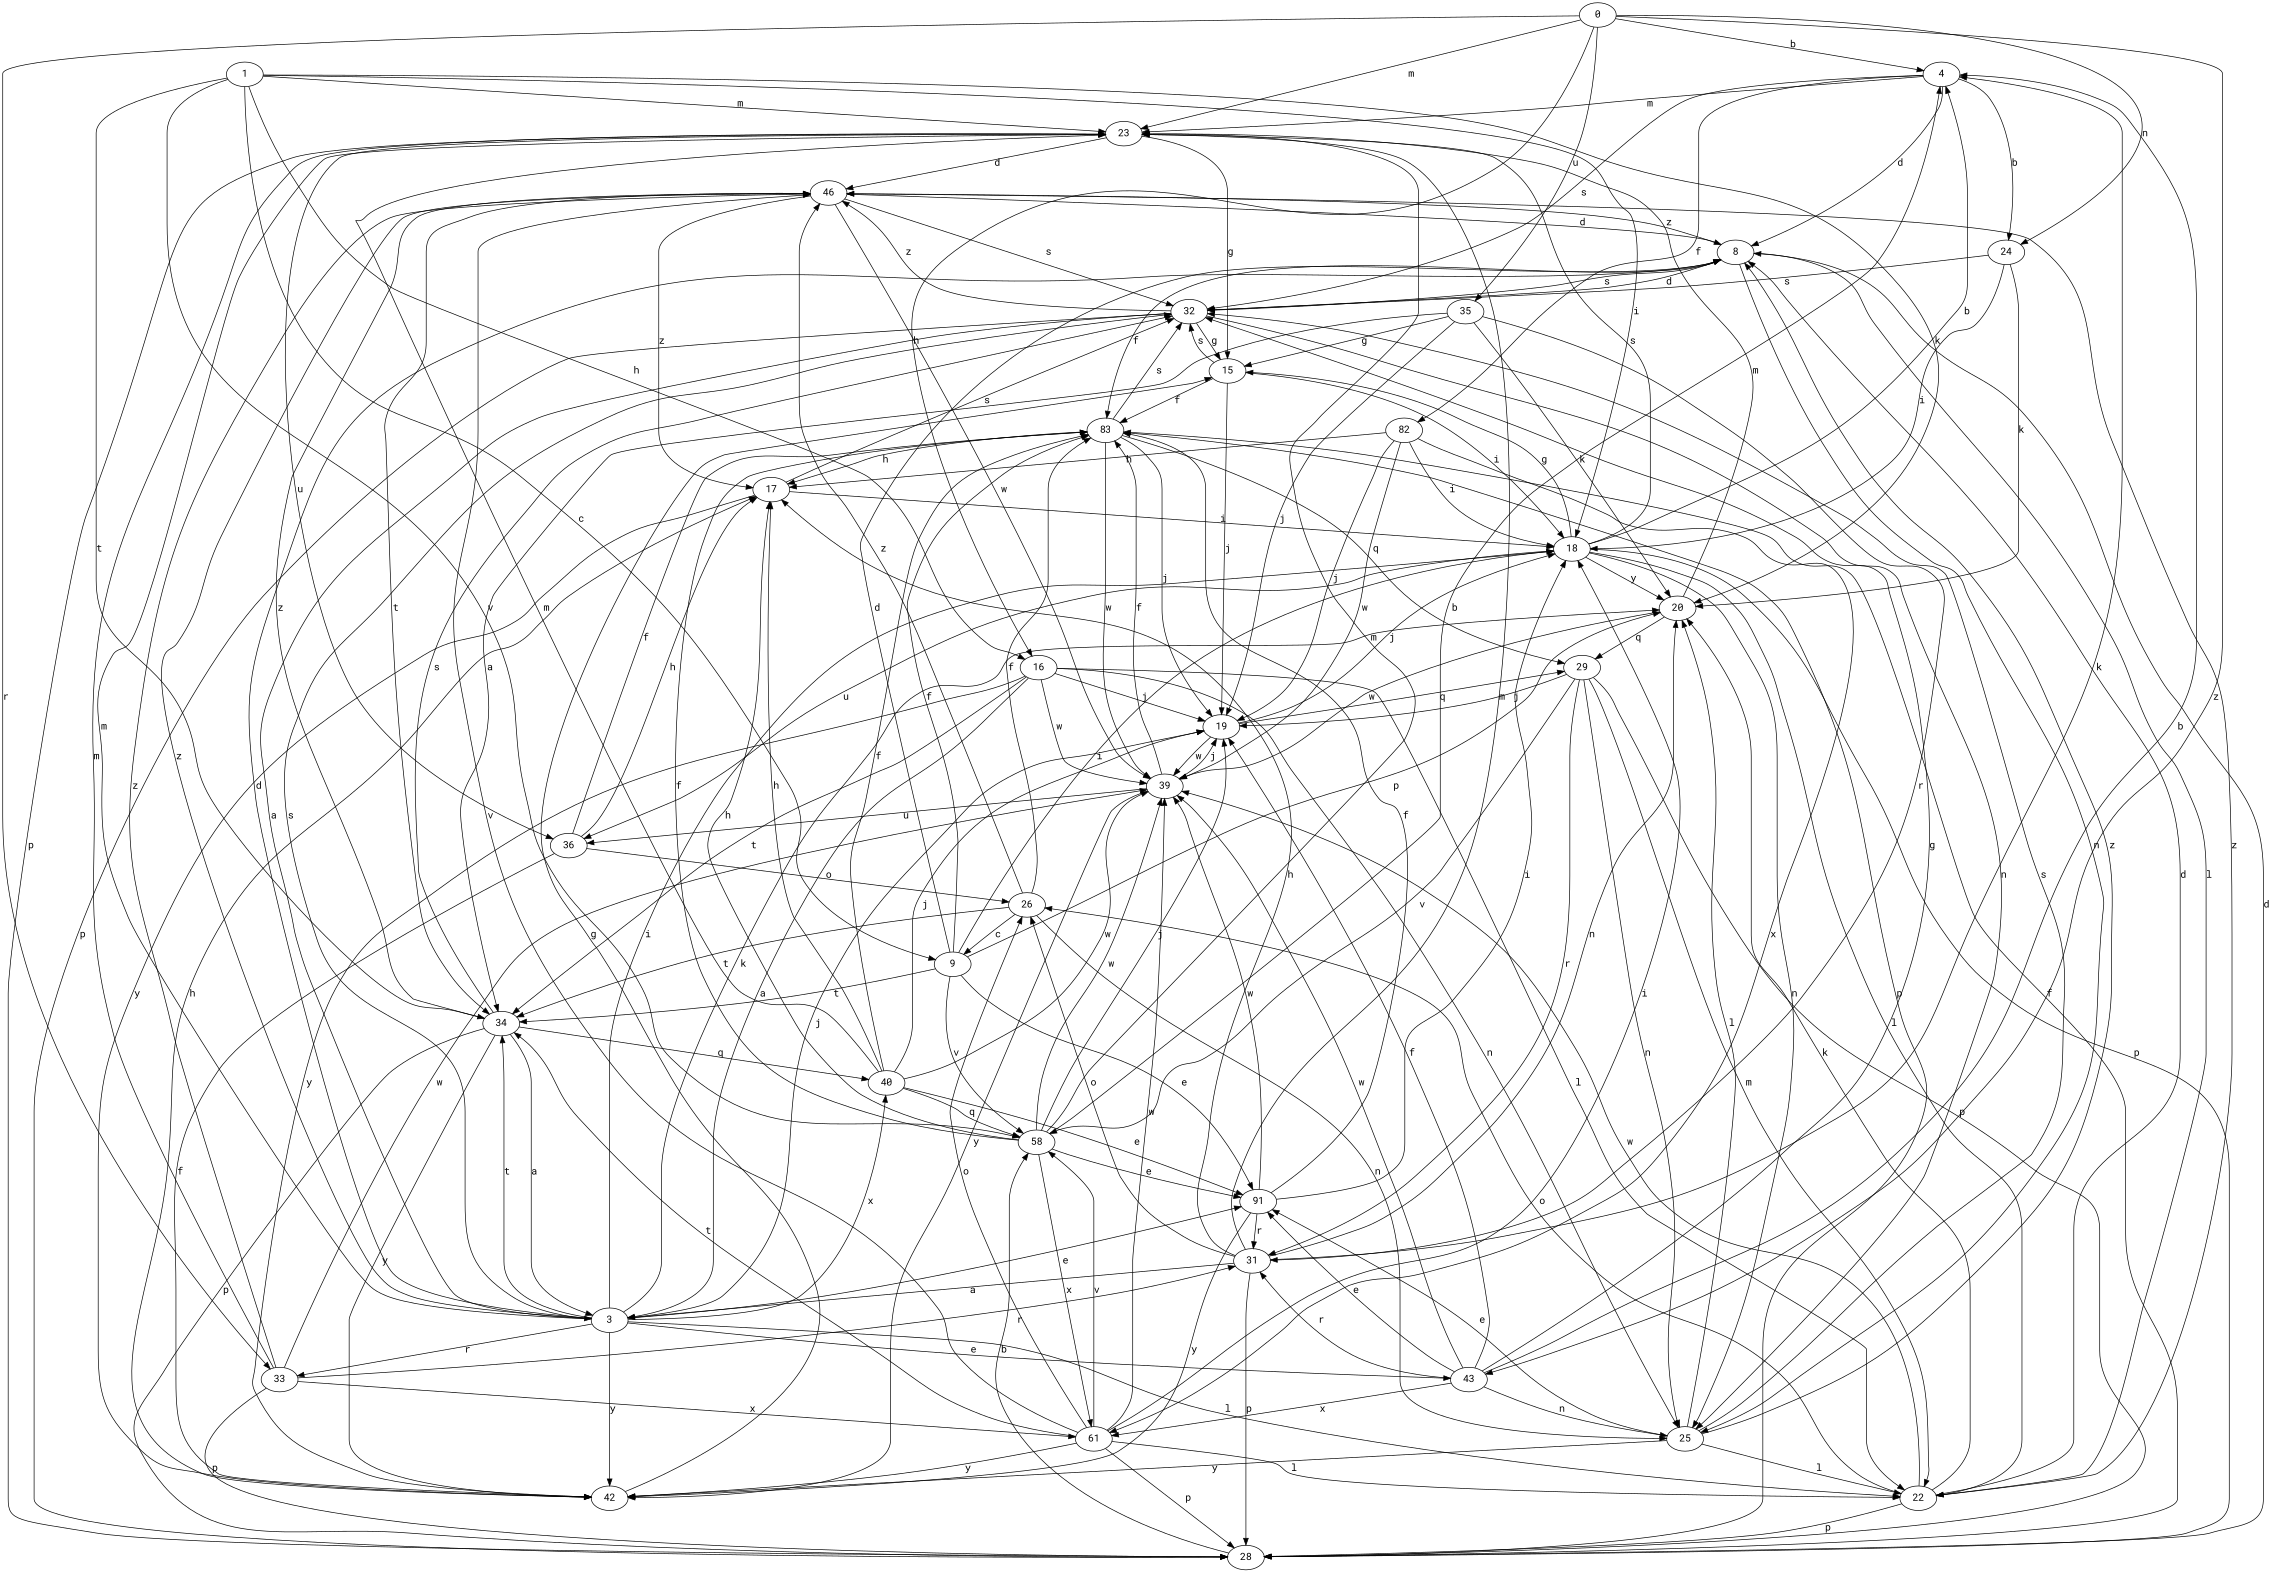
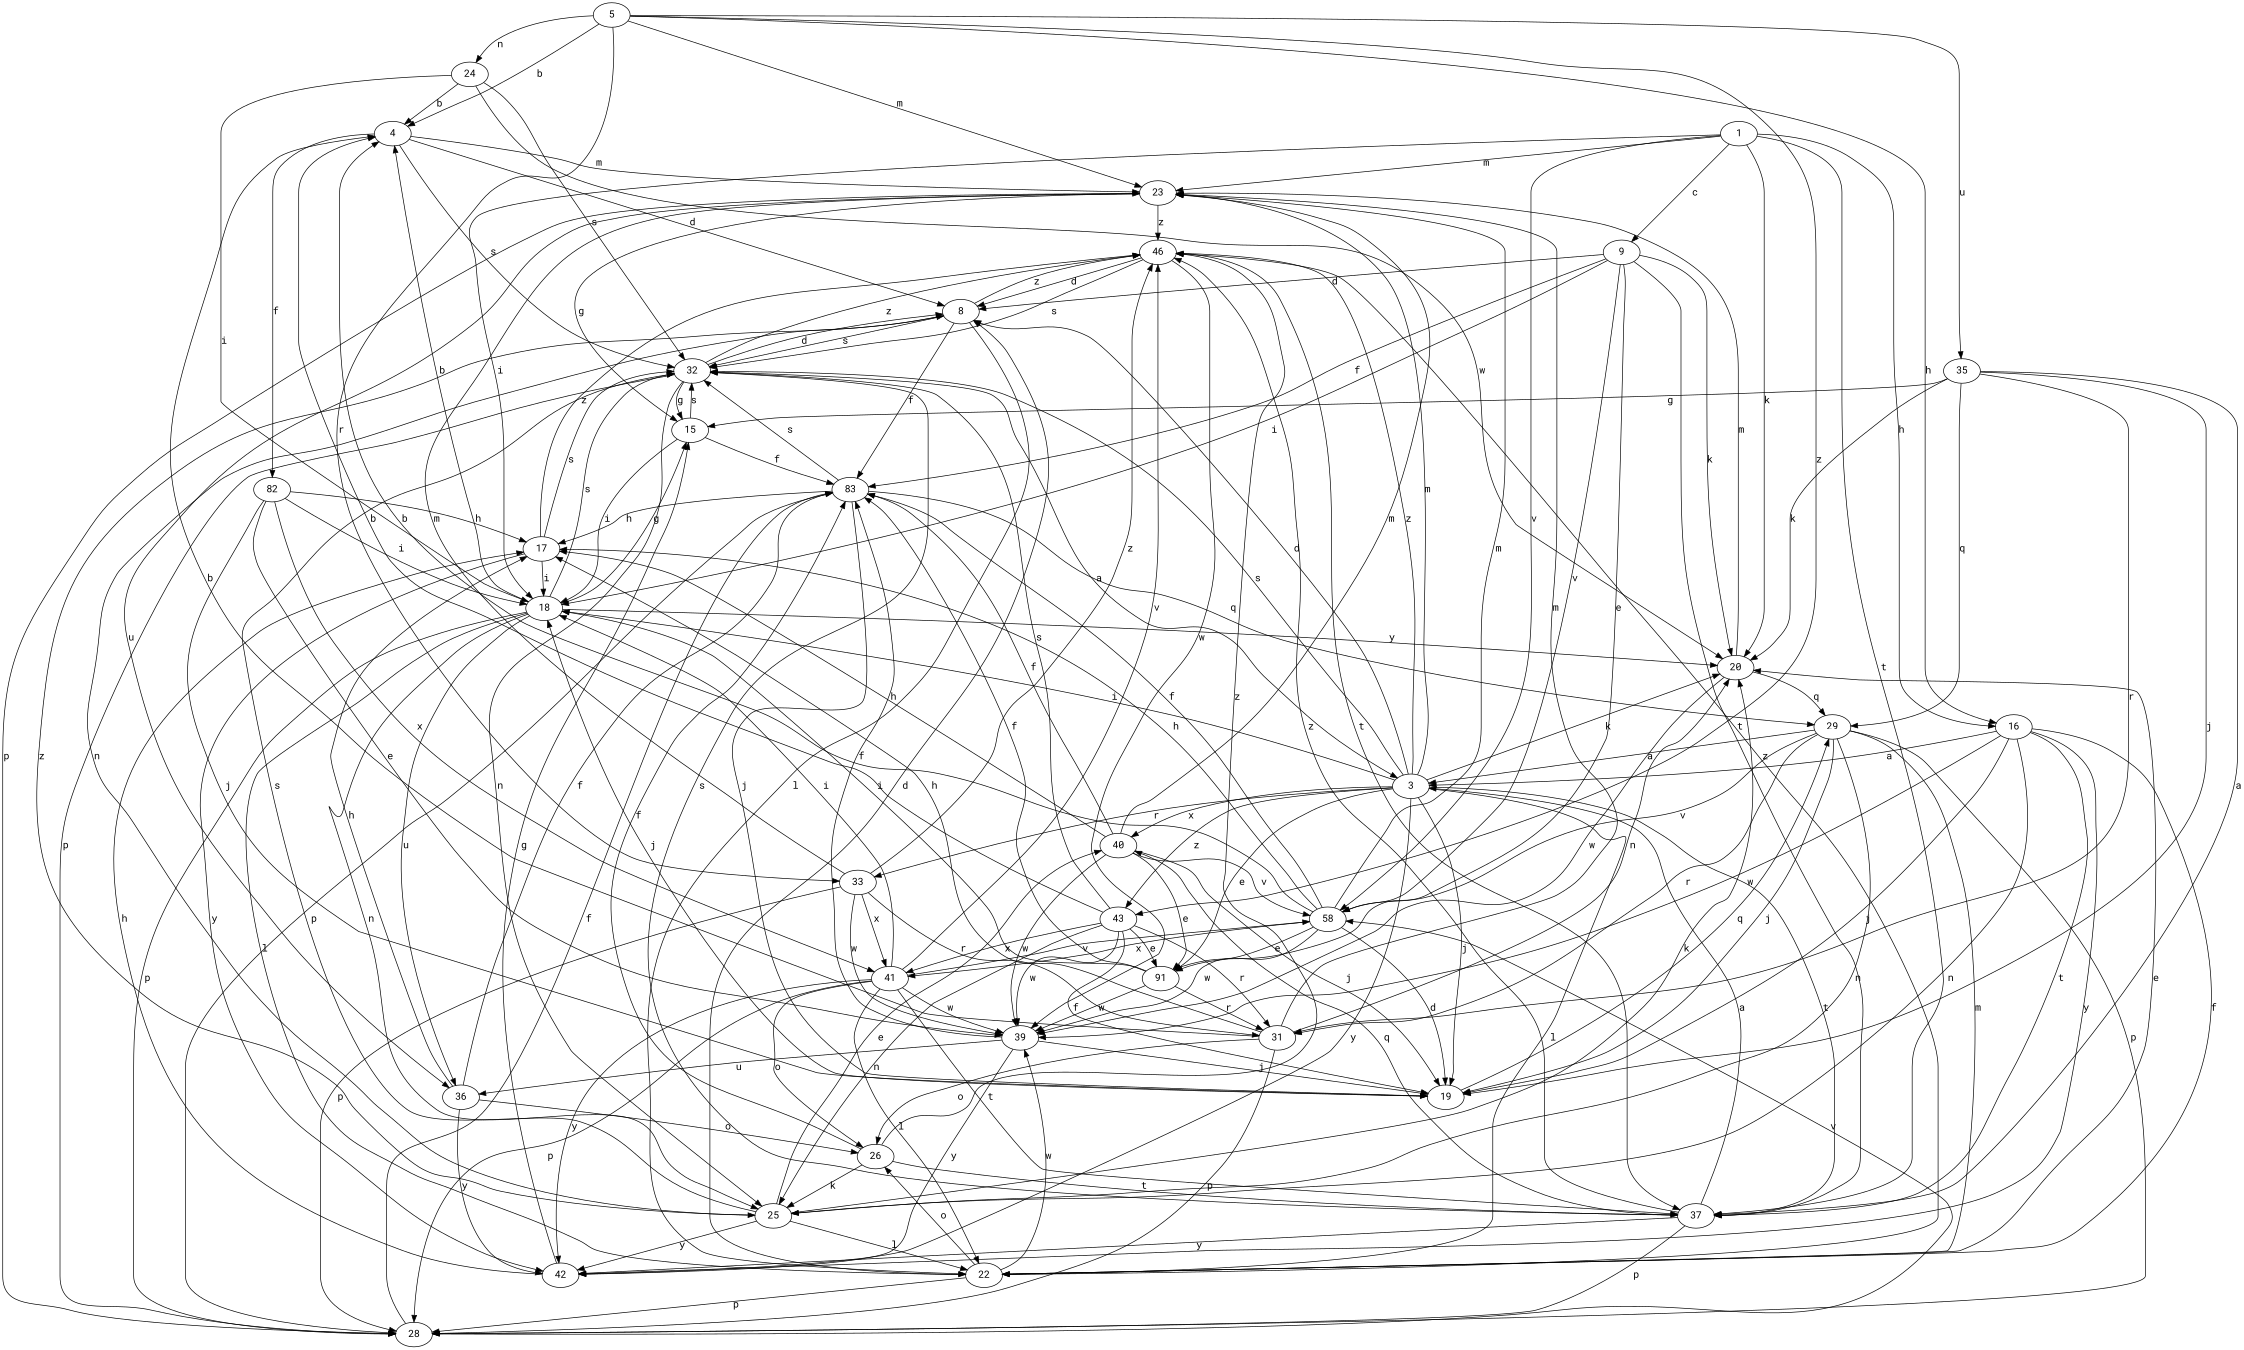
node "0": label "0" -> "5"
edge "4" -> "24": reversed
edge "23" -> "46": label "d" -> "z"
edge "18" -> "23": now "18" -> "32"
edge "46" -> "17": reversed
edge "24" -> "20": label "k" -> "w"
edge "15" -> "19": removed, label "j"
edge "35" -> "29": added, label "q"
edge "82" -> "39": label "w" -> "e"
edge "83" -> "39": removed, label "w"
edge "31" -> "4": label "k" -> "b"
edge "19" -> "39": removed, label "w"
edge "9" -> "20": label "p" -> "k"
edge "43" -> "32": label "g" -> "s"
edge "26" -> "9": removed, label "c"
edge "58" -> "19": label "j" -> "d"
node "34": label "34" -> "37"
edge "25" -> "20": label "l" -> "k"
edge "22" -> "20": label "k" -> "e"
edge "16" -> "22": label "l" -> "f"
edge "40" -> "58": label "q" -> "v"
edge "36" -> "42": label "f" -> "y"
edge "26" -> "25": label "n" -> "k"
edge "28" -> "8": removed, label "d"
edge "31" -> "3": now "29" -> "3"
edge "25" -> "91": now "25" -> "40"
edge "3" -> "43": label "e" -> "z"
edge "28" -> "58": label "b" -> "v"
node "61": label "61" -> "41"
edge "91" -> "42": removed, label "y"
